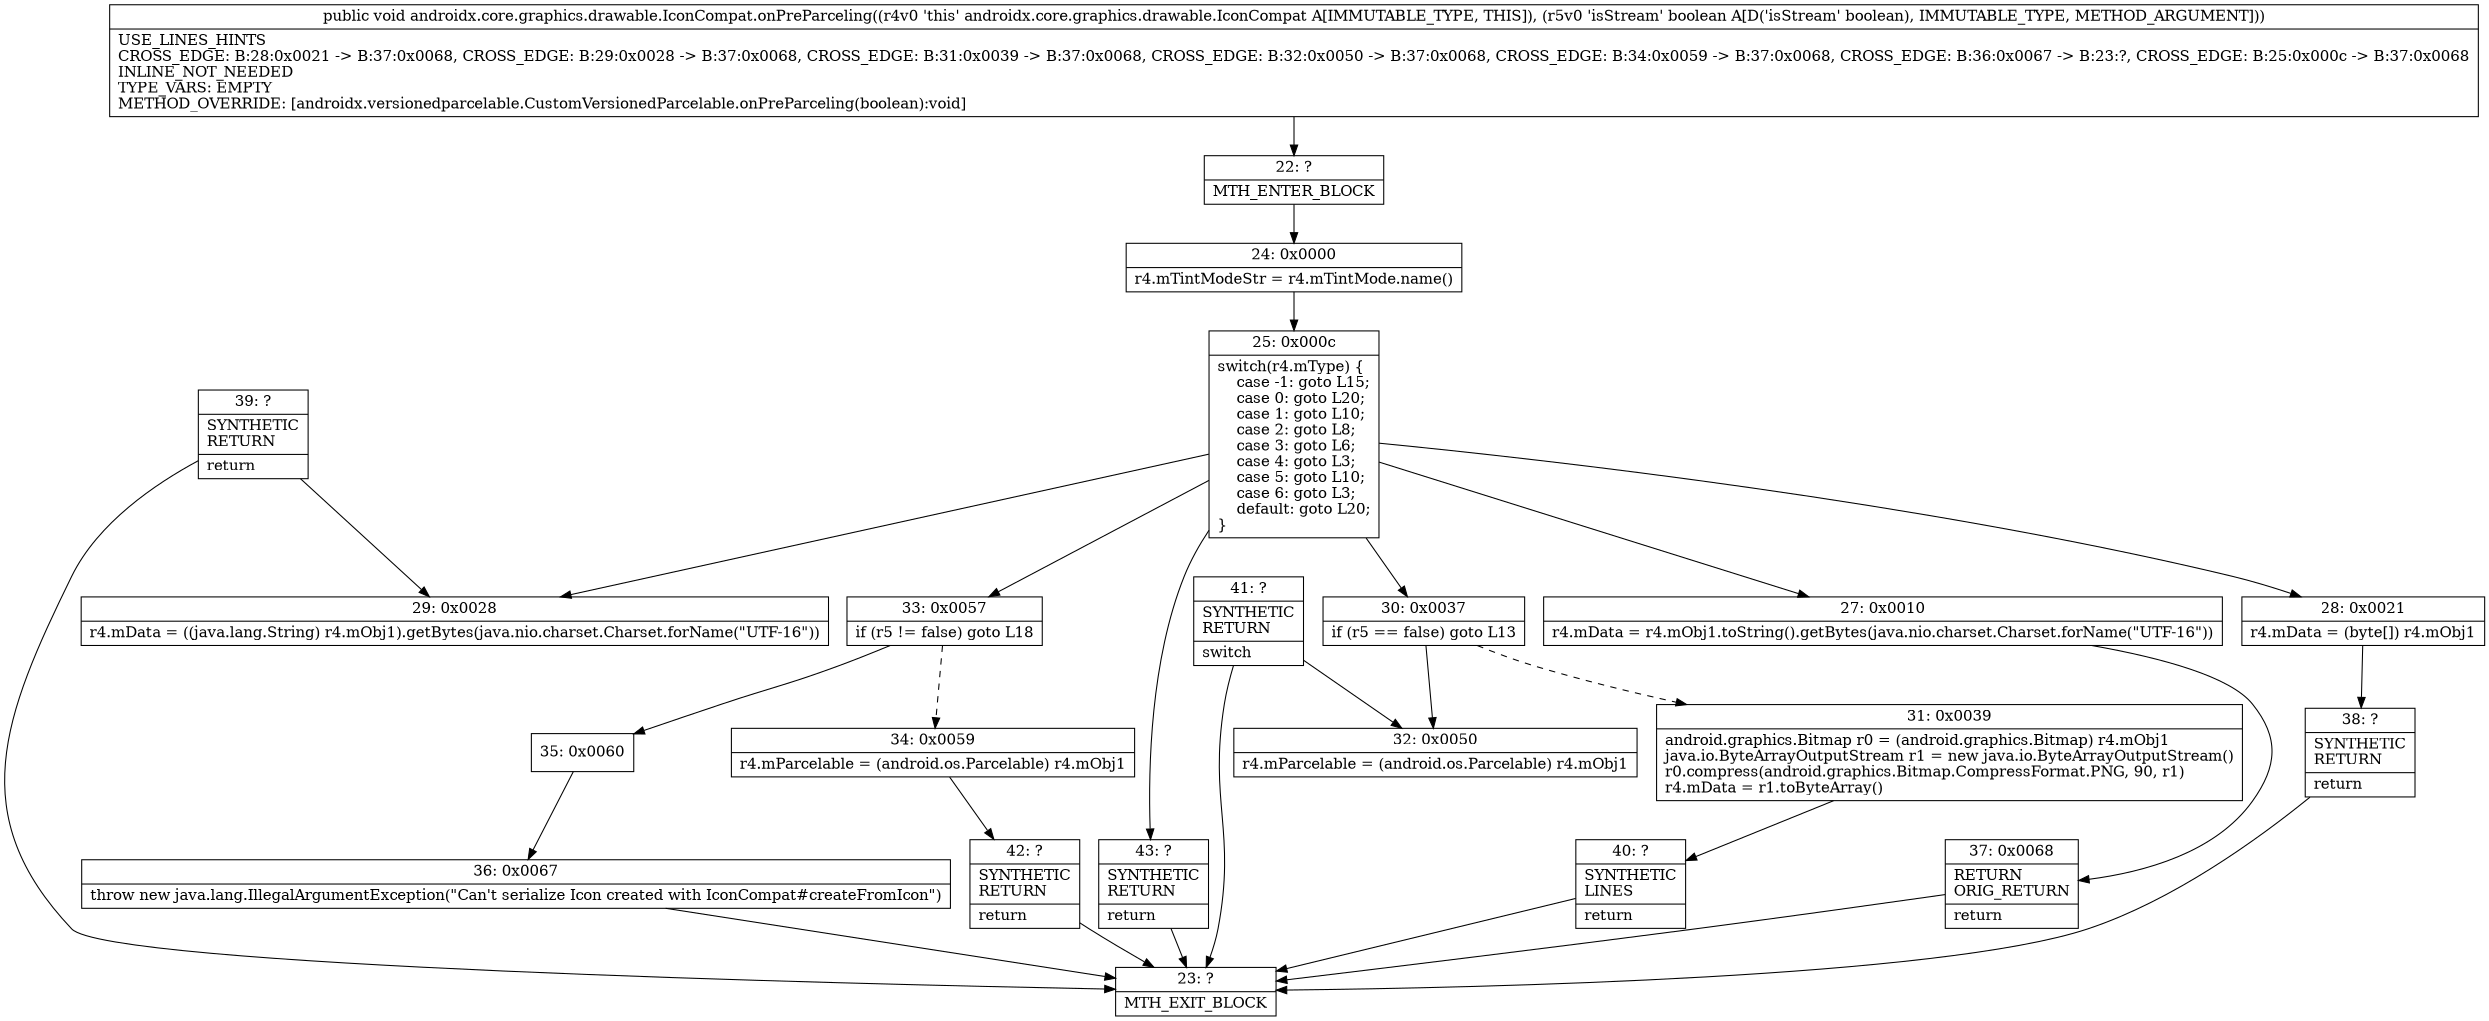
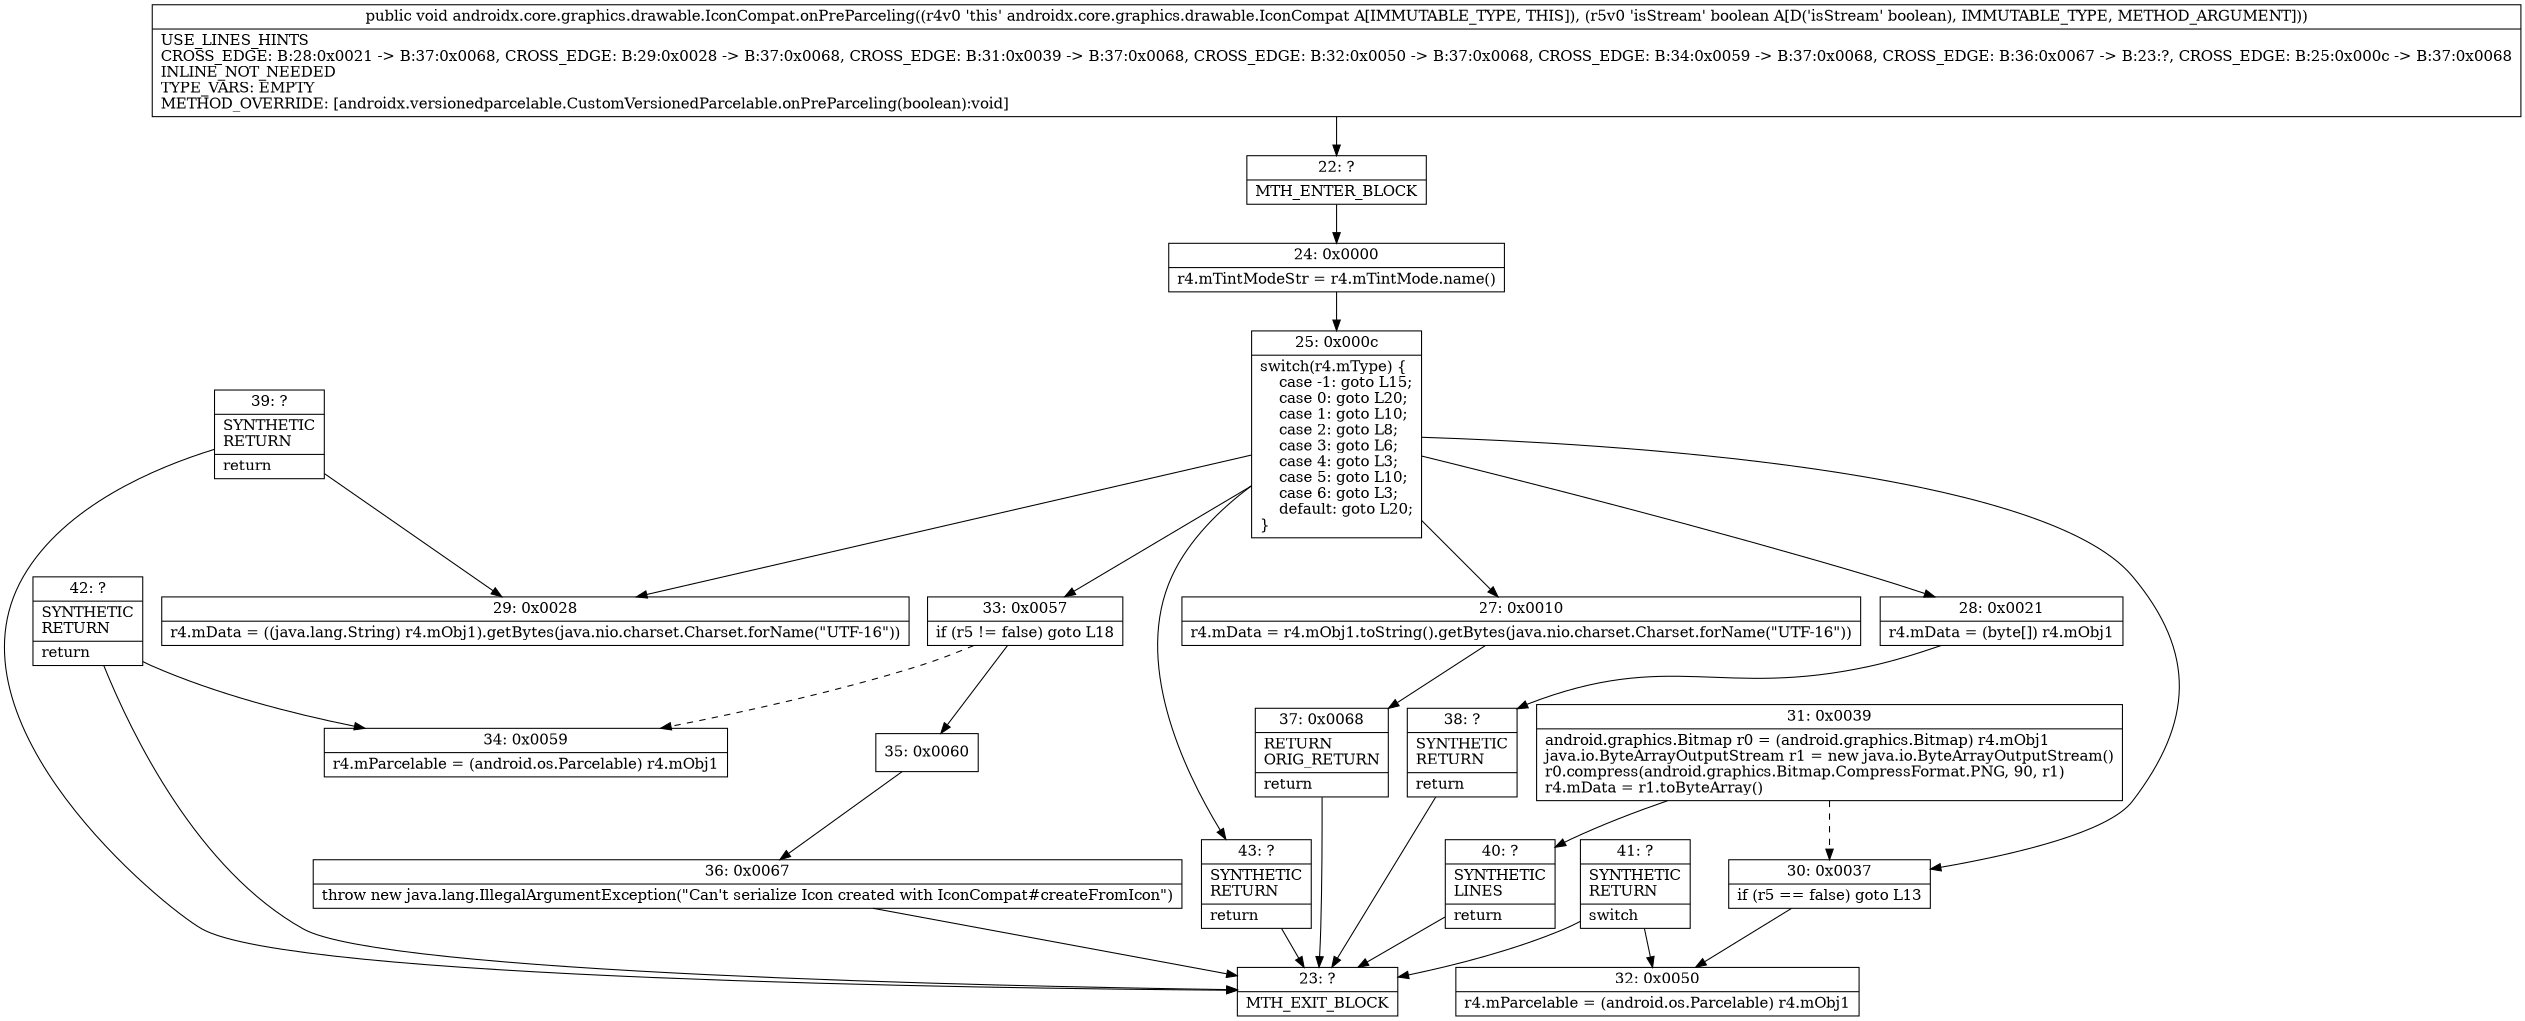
edge "30: 0x0037" -> "31: 0x0039": reversed
edge "34: 0x0059" -> "42: ?": reversed
